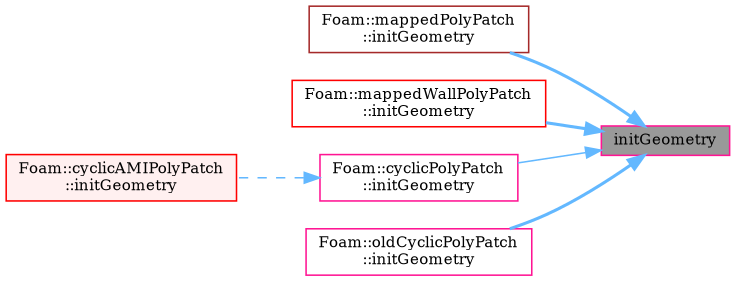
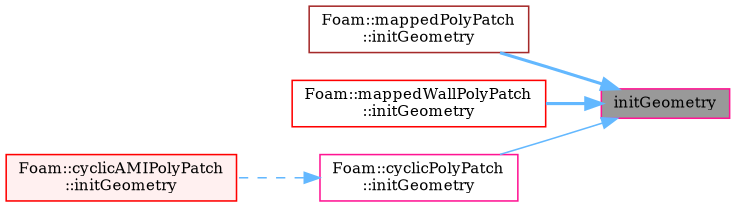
node "Foam::oldCyclicPolyPatch ::initGeometry": removed
